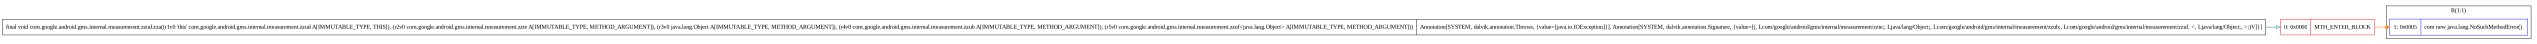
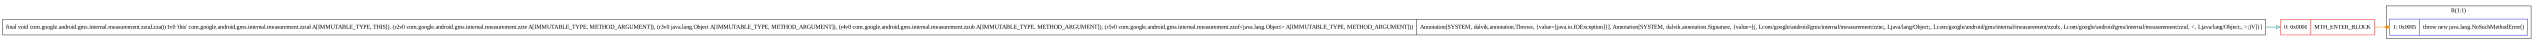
node "1: 0x0005": text "com new java.lang.NoSuchMethodError()" -> "throw new java.lang.NoSuchMethodError()"
